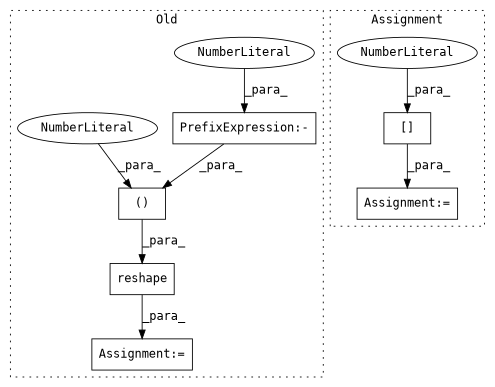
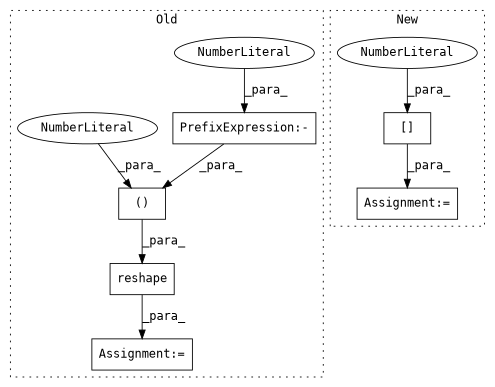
cluster "Assignment": label "Assignment" -> "New"
